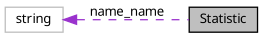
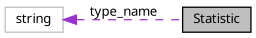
edge "Statistic" -> "string": label " name_name" -> " type_name"
